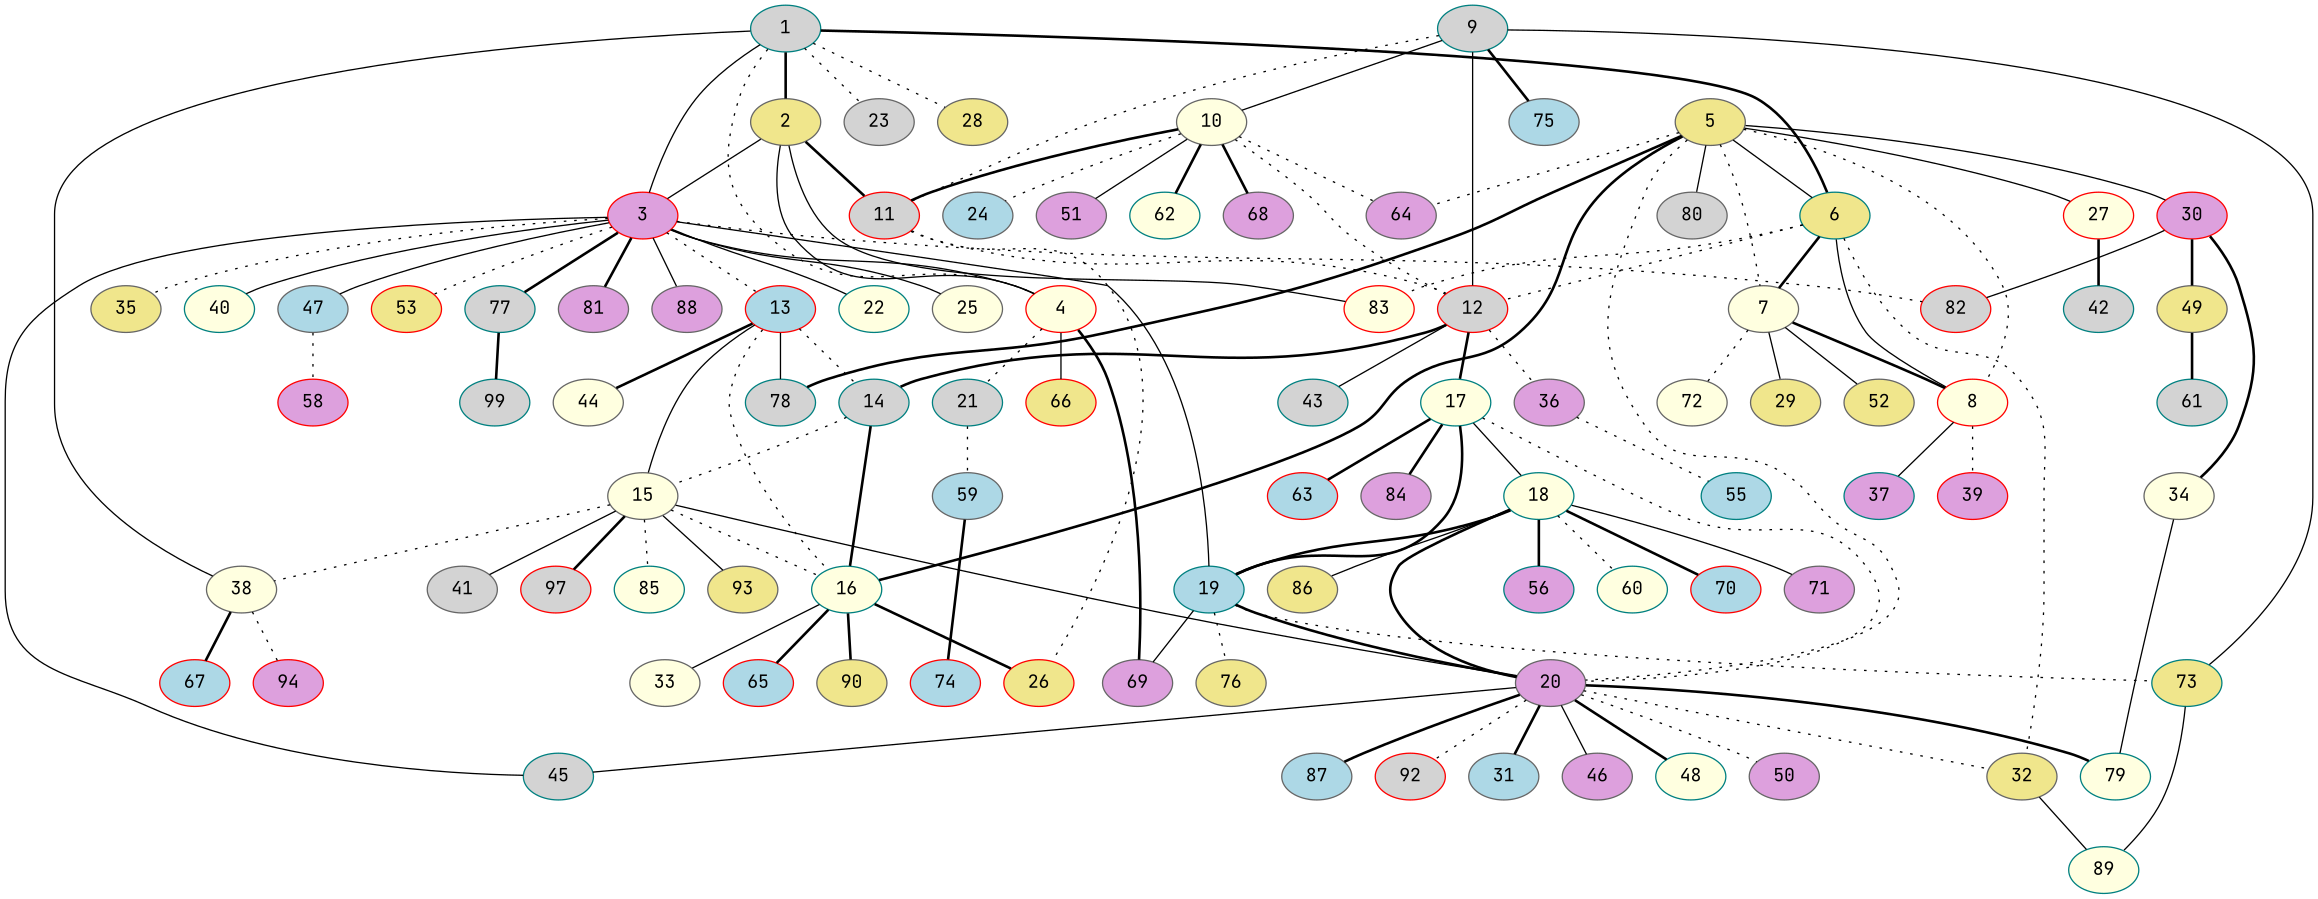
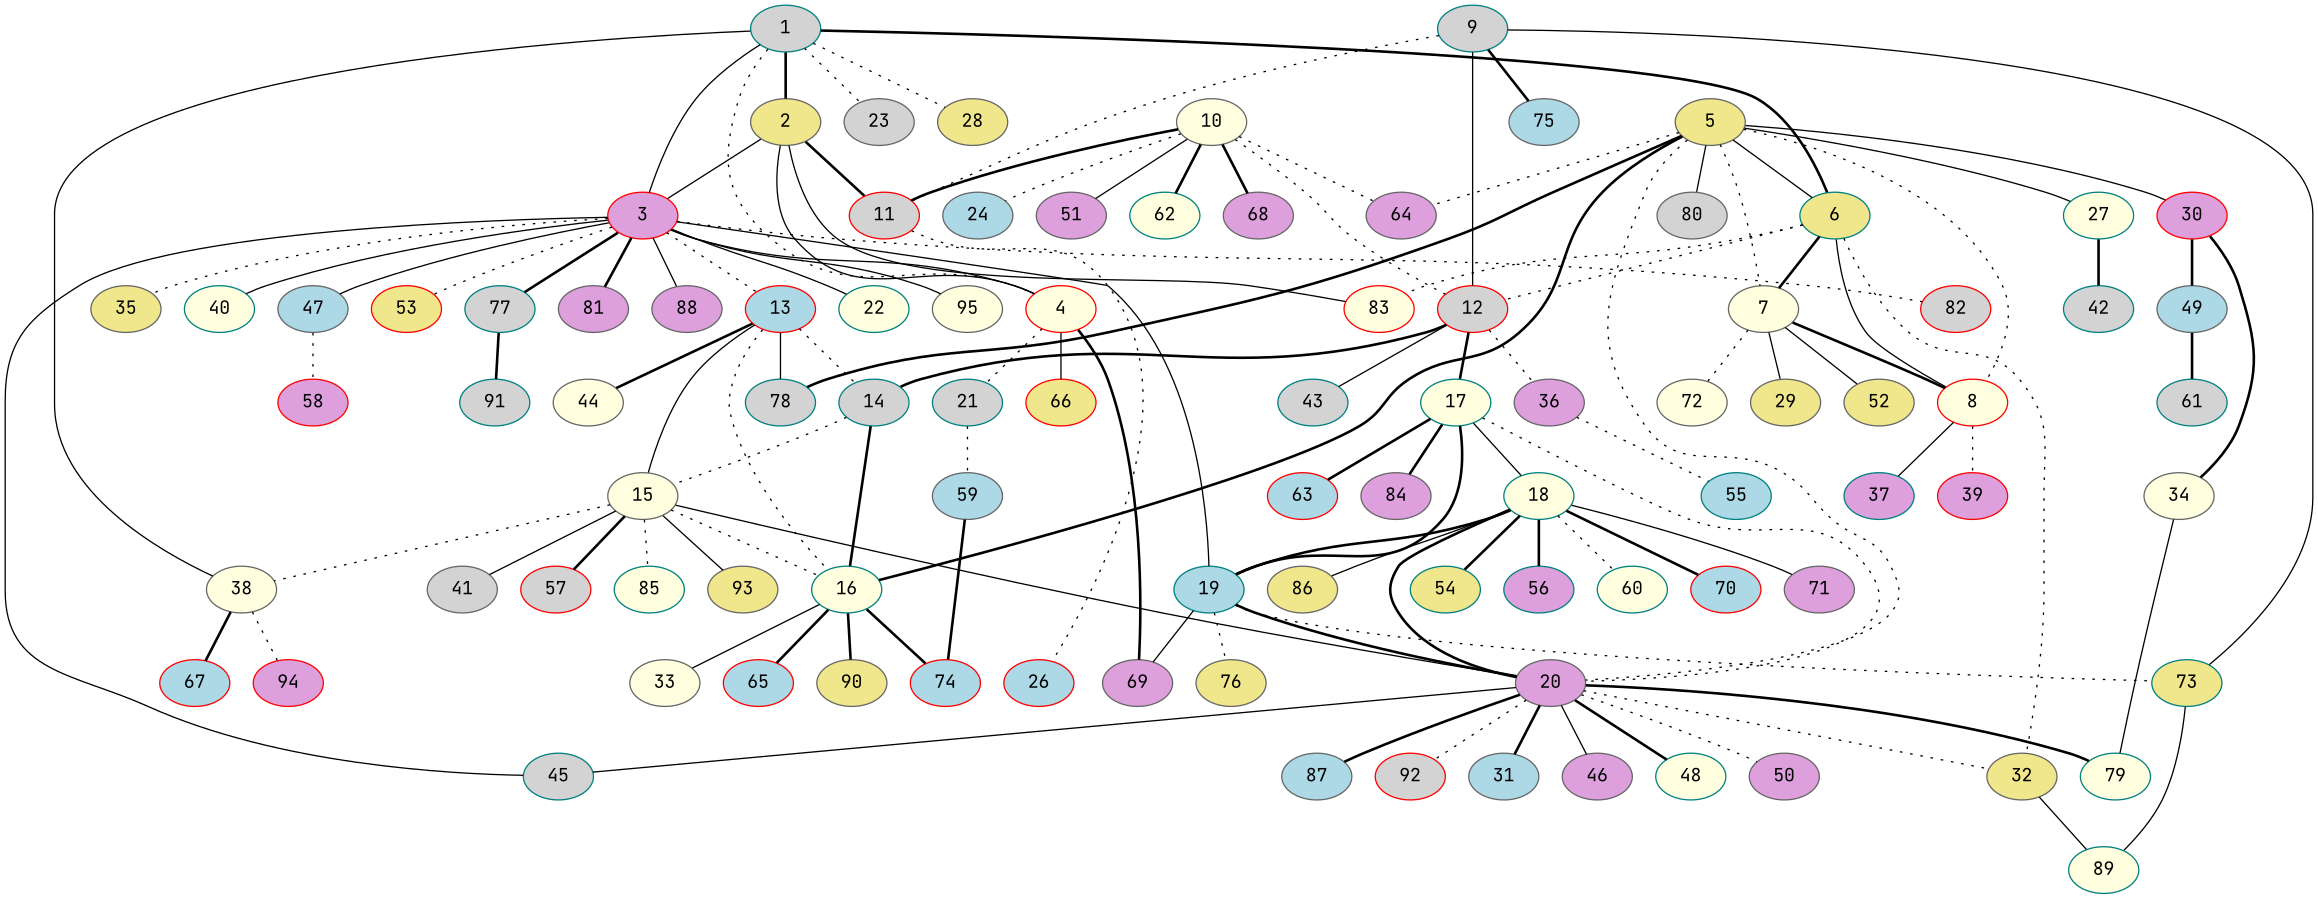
edge "9" -- "10": removed
node "27": color red -> teal
edge "11" -- "12": removed
edge "30" -- "82": removed
node "25": label "25" -> "95"
node "49": fillcolor khaki -> lightblue
node "99": label "99" -> "91"
node "97": label "97" -> "57"
node "54": added
edge "16" -- "26": now "16" -- "74"
node "26": fillcolor khaki -> lightblue
